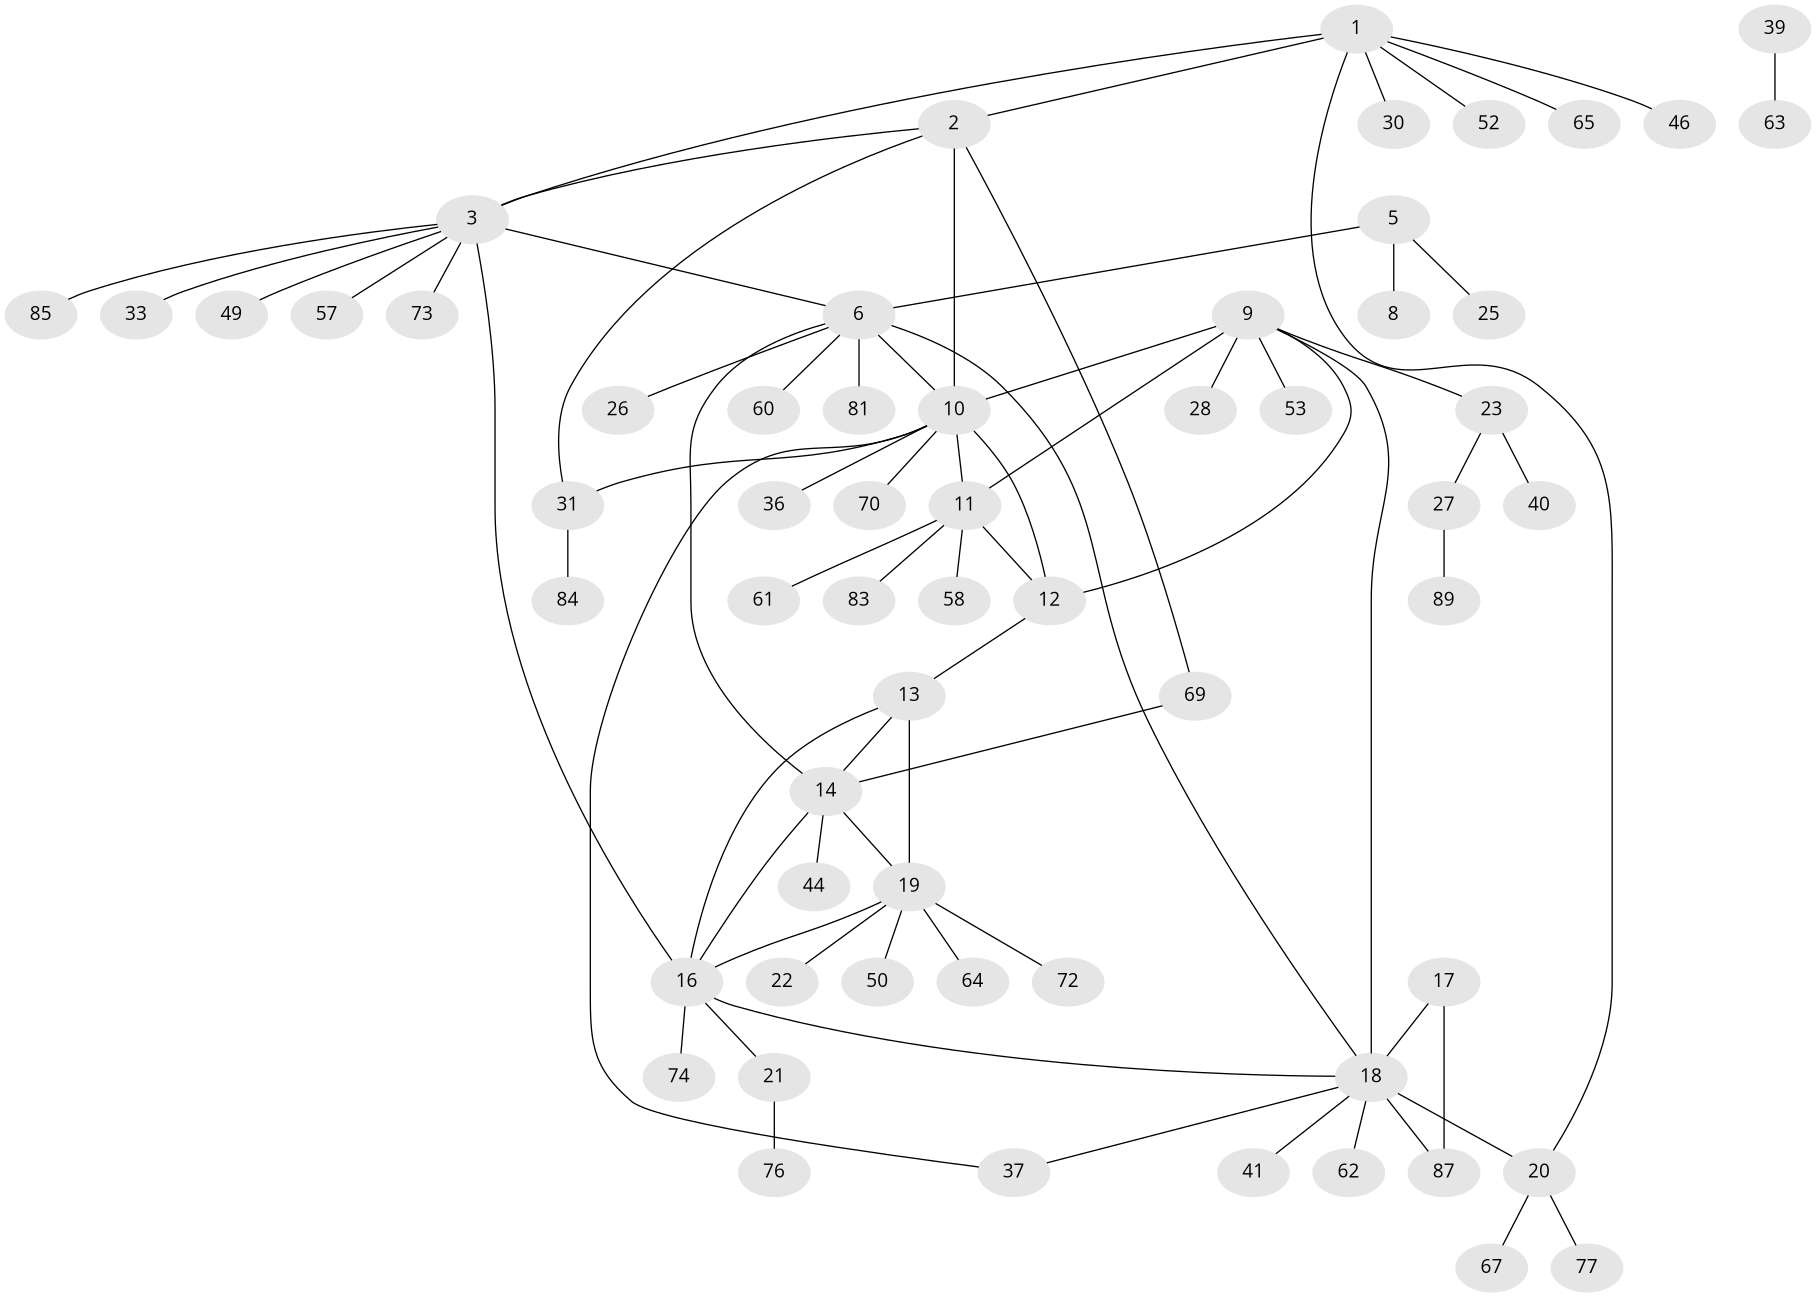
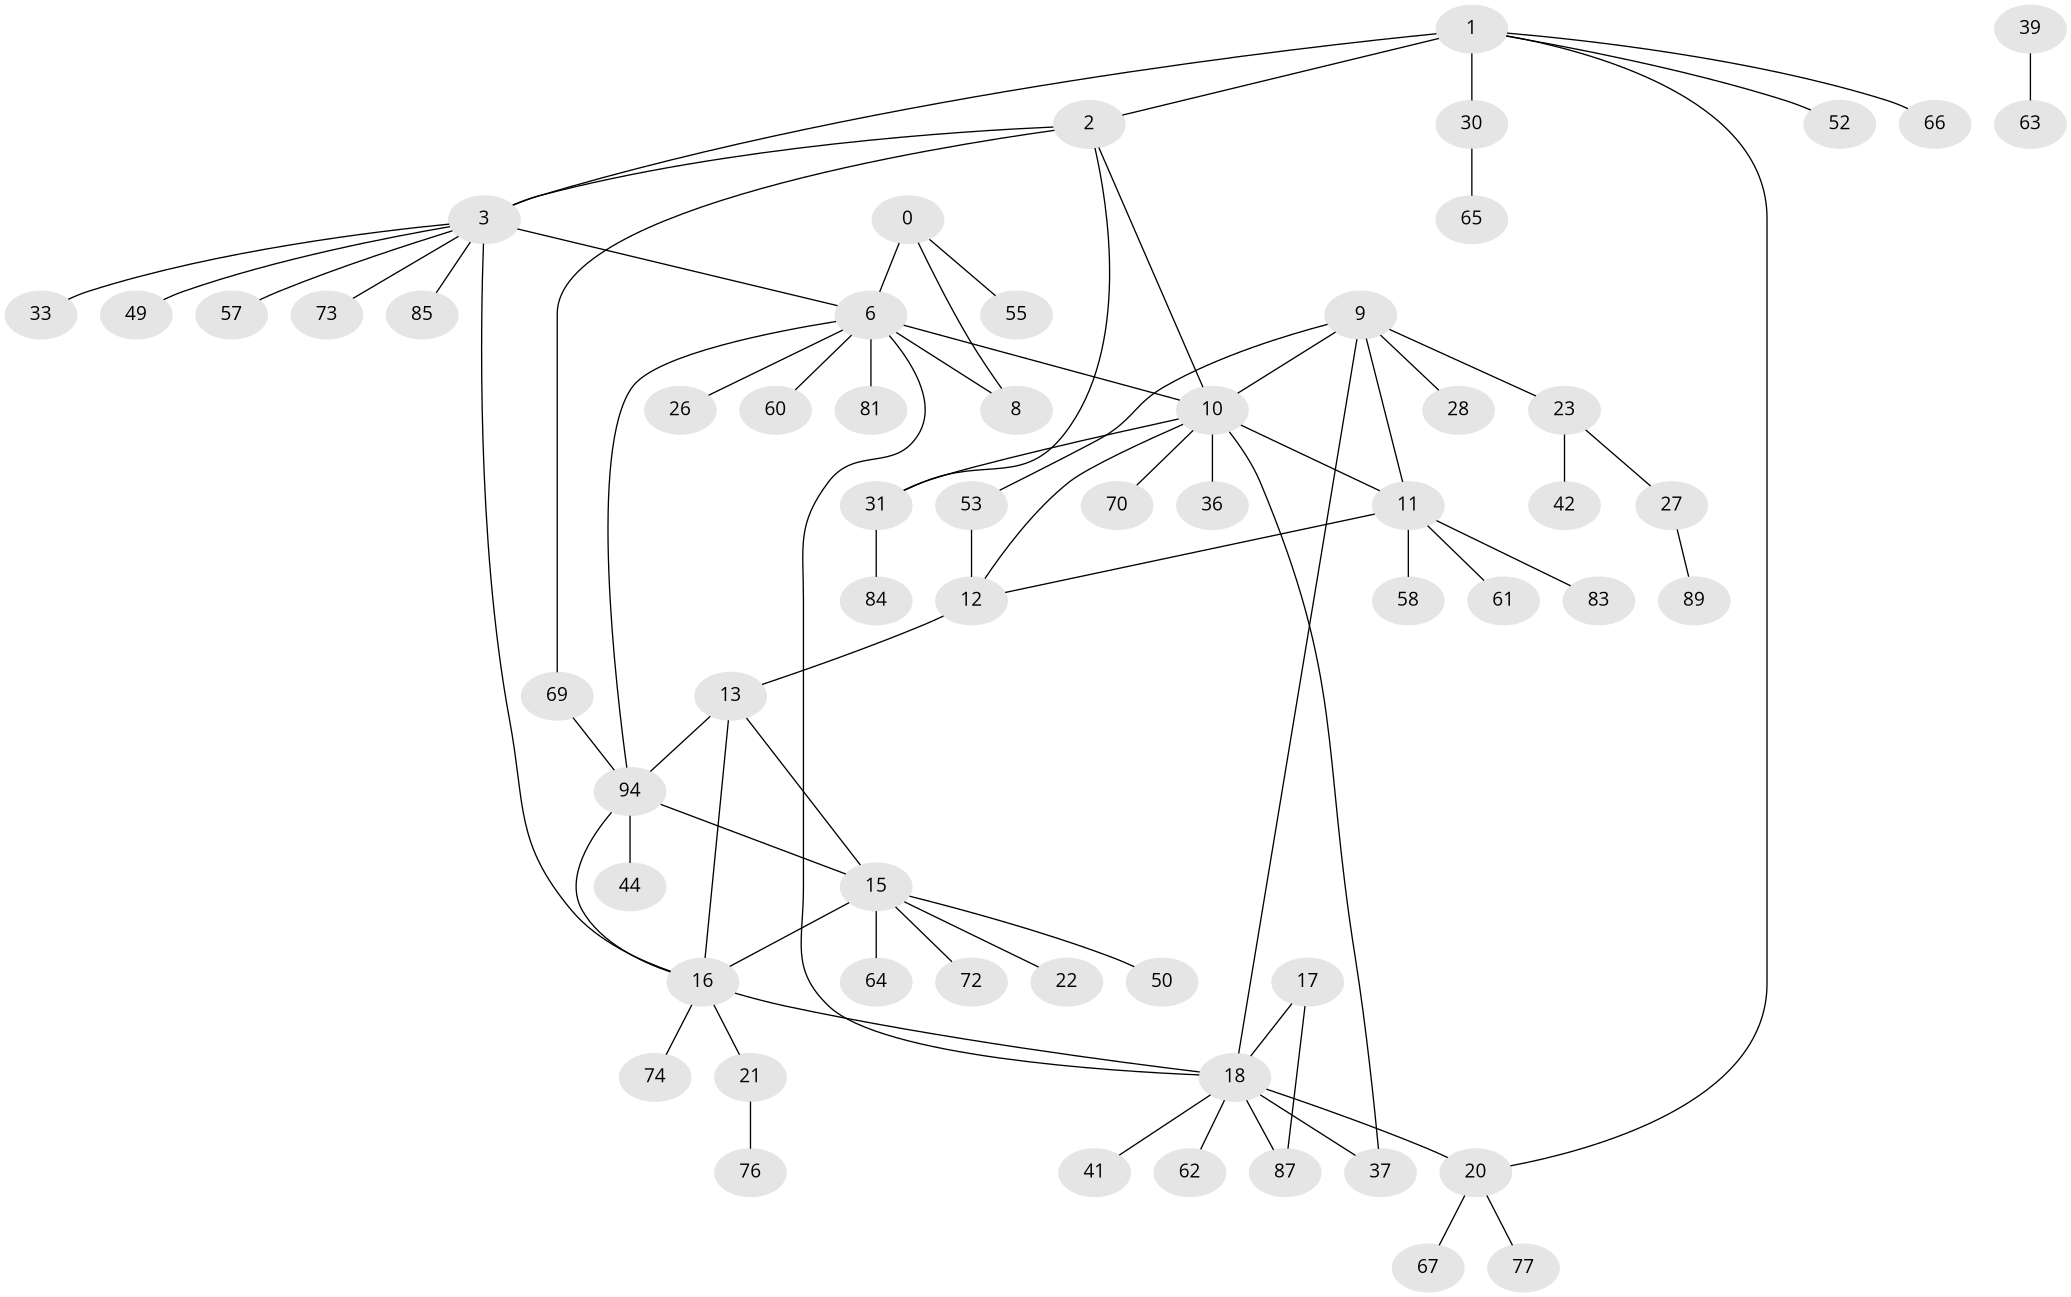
edge "1" -- "65": now "30" -- "65"
node "46": label "46" -> "66"
node "5": label "5" -> "0"
node "25": label "25" -> "55"
edge "6" -- "8": added
edge "9" -- "12": now "53" -- "12"
node "40": label "40" -> "42"
node "14": label "14" -> "94"
node "19": label "19" -> "15"
